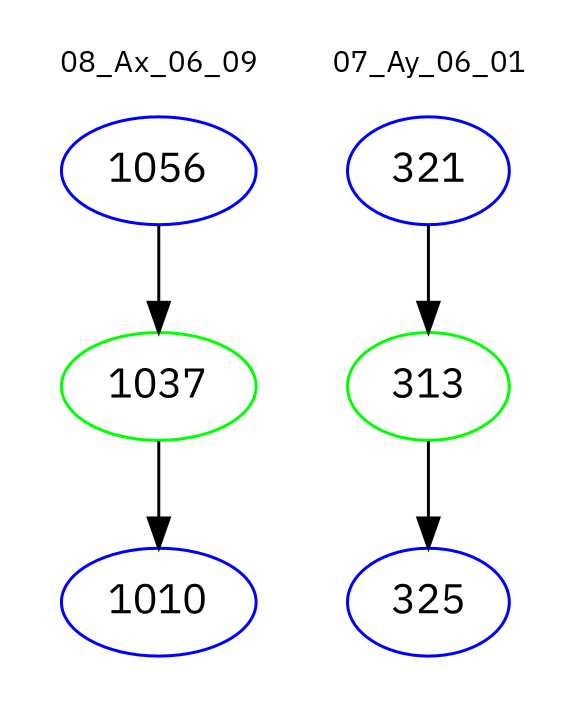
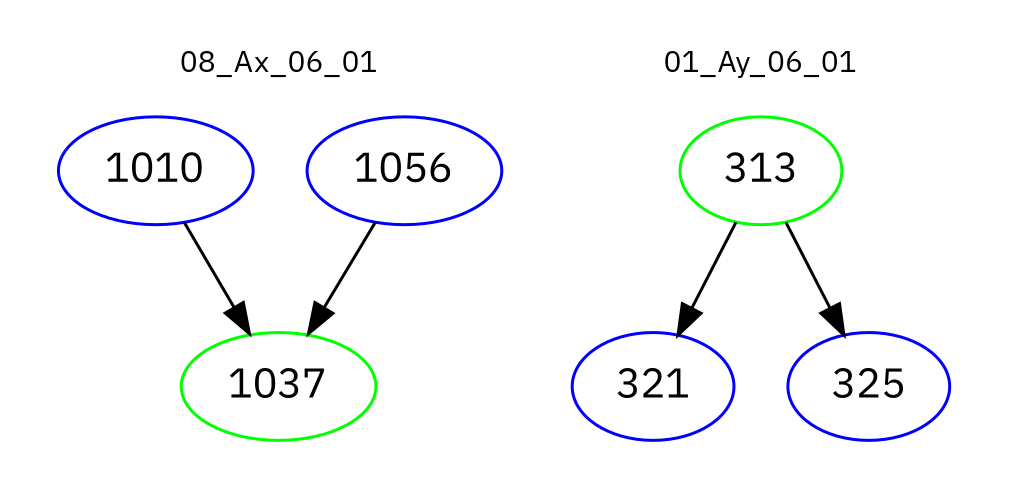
cluster "08_Ax_06_09": label "08_Ax_06_09" -> "08_Ax_06_01"
cluster "07_Ay_06_01": label "07_Ay_06_01" -> "01_Ay_06_01"
edge "321" -> "313": reversed
edge "1037" -> "1010": reversed
